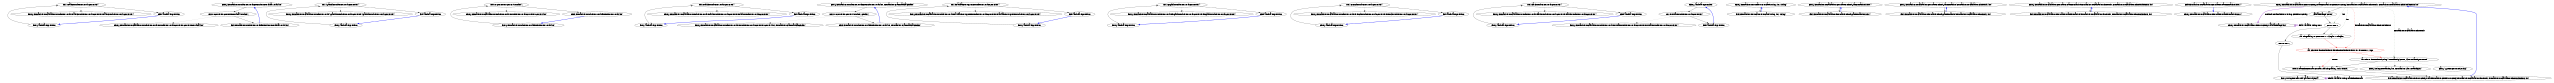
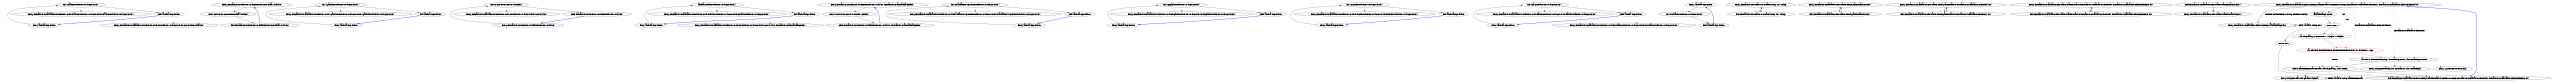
node "new PolishNumberToWordsConverter()": label "new PolishNumberToWordsConverter()" -> "lambda PolishNumberToWordsConverter()"
